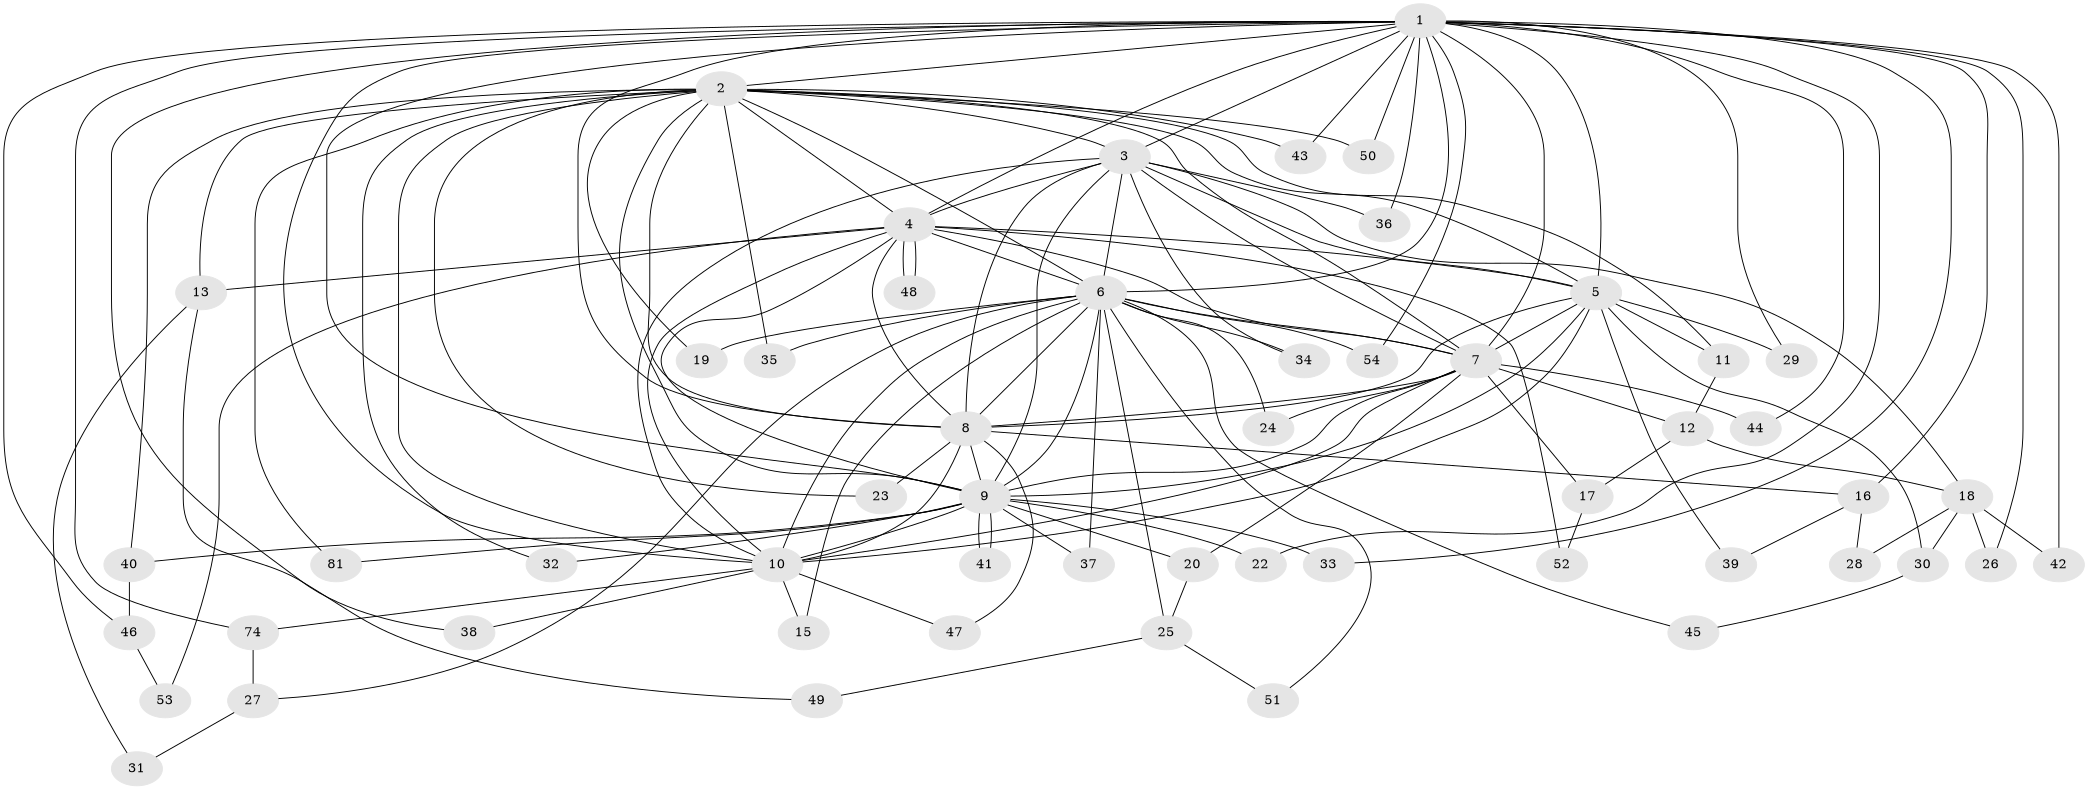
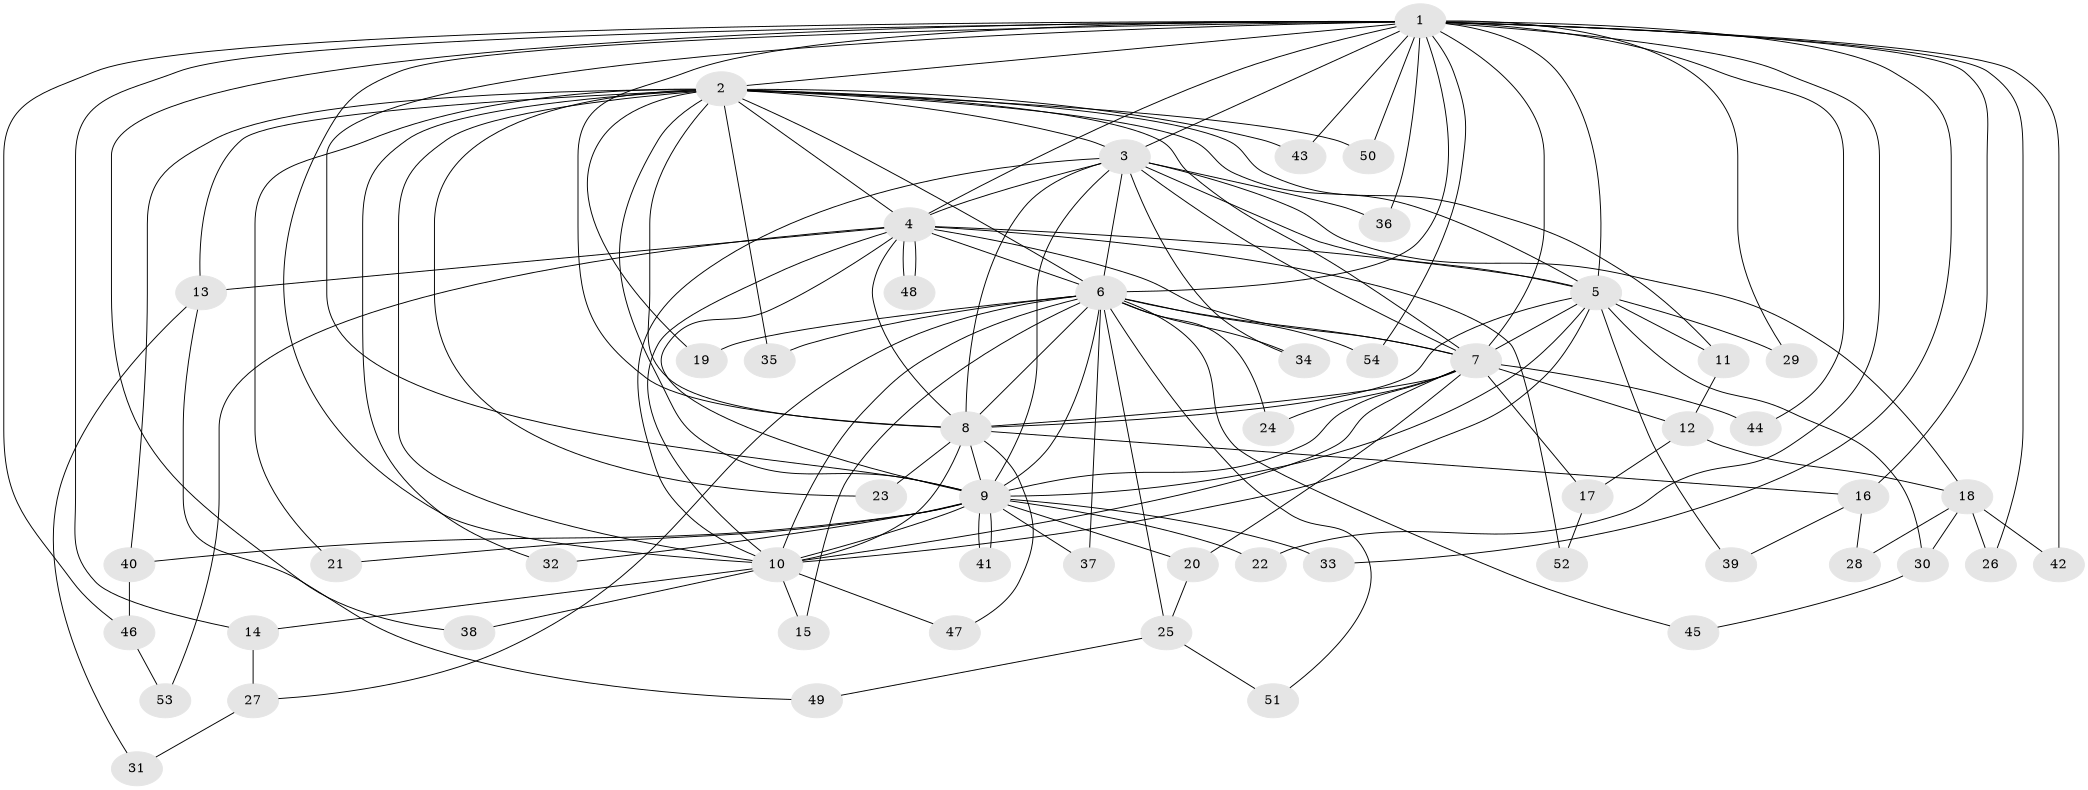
node "81": label "81" -> "21"
node "74": label "74" -> "14"
